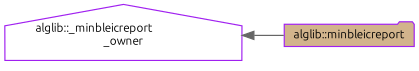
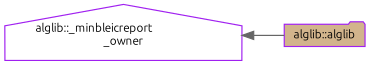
node "alglib::minbleicreport": label "alglib::minbleicreport" -> "alglib::alglib"
